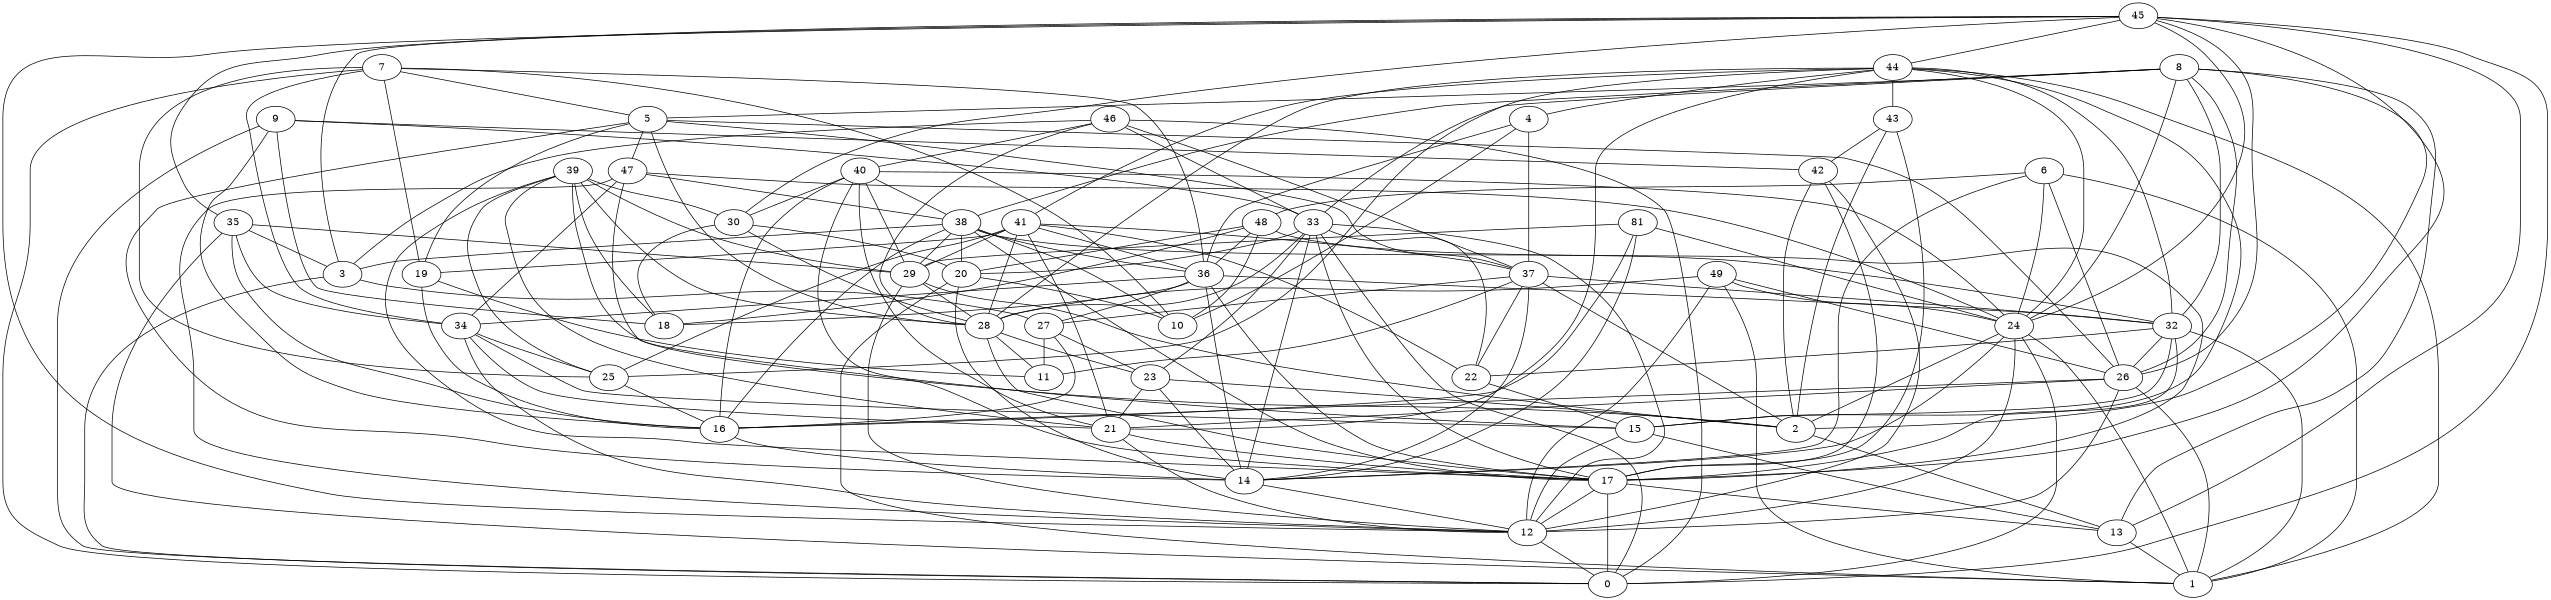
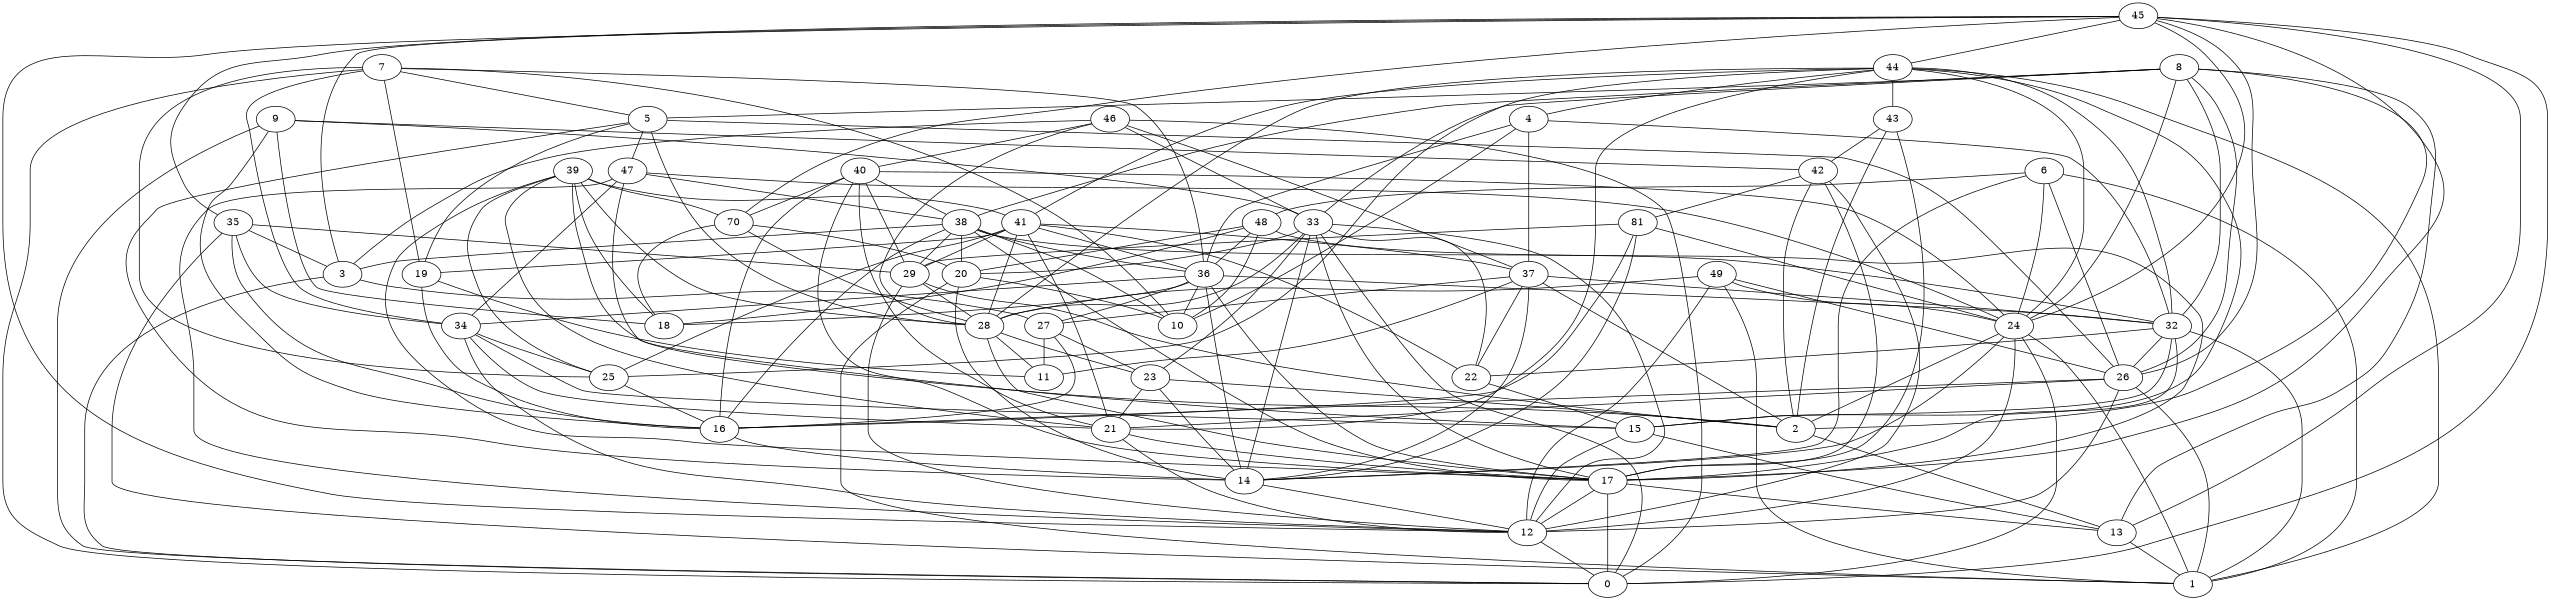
edge "4" -- "32": added
edge "5" -- "37": removed
edge "42" -- "81": added
node "30": label "30" -> "70"
edge "39" -- "29": now "39" -- "41"
edge "36" -- "10": added
